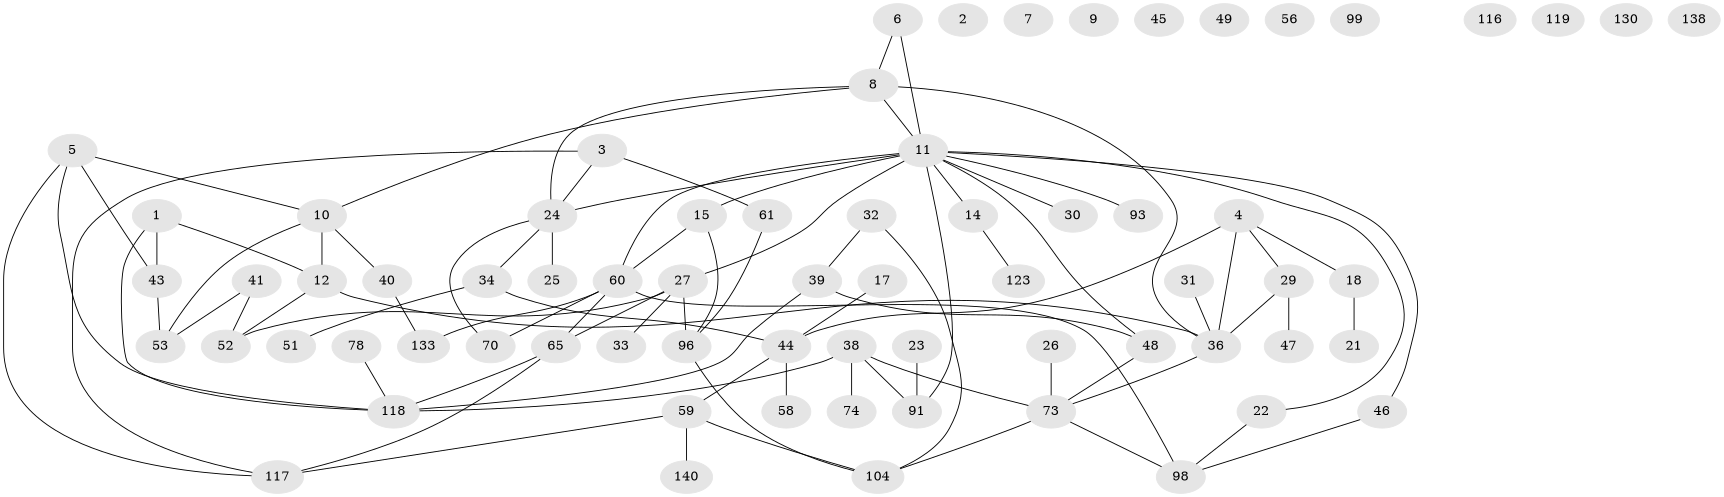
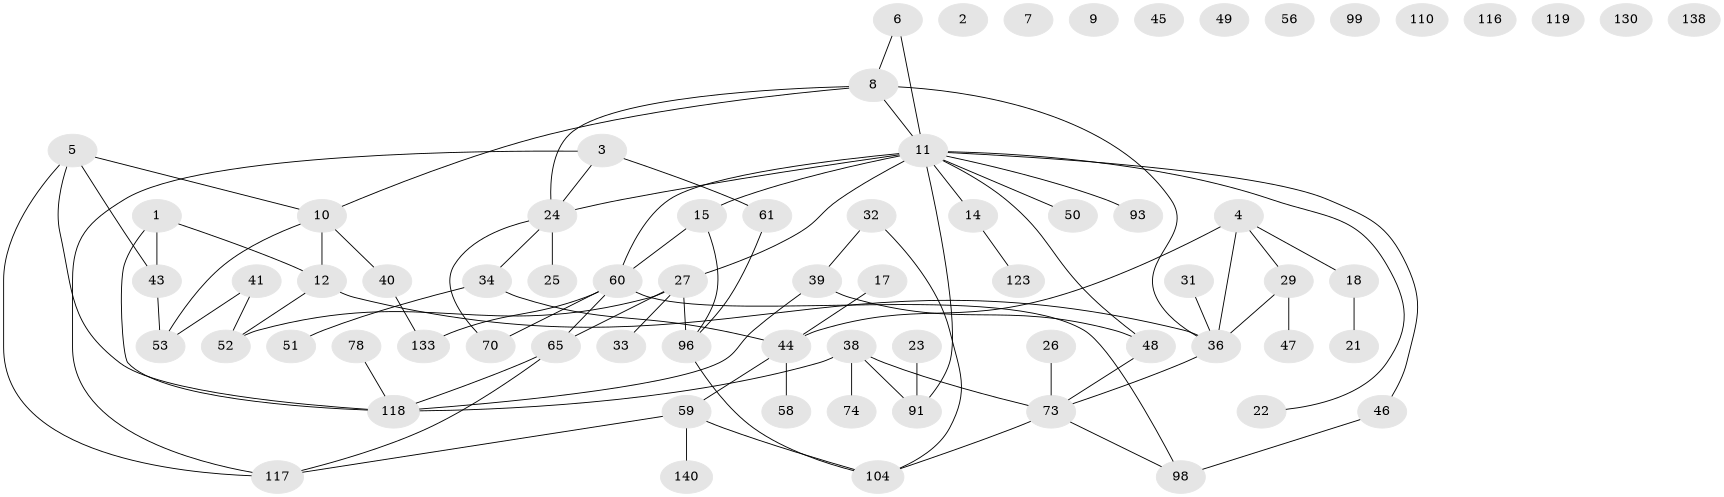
node "110": added
node "30": label "30" -> "50"
edge "22" -- "98": removed
